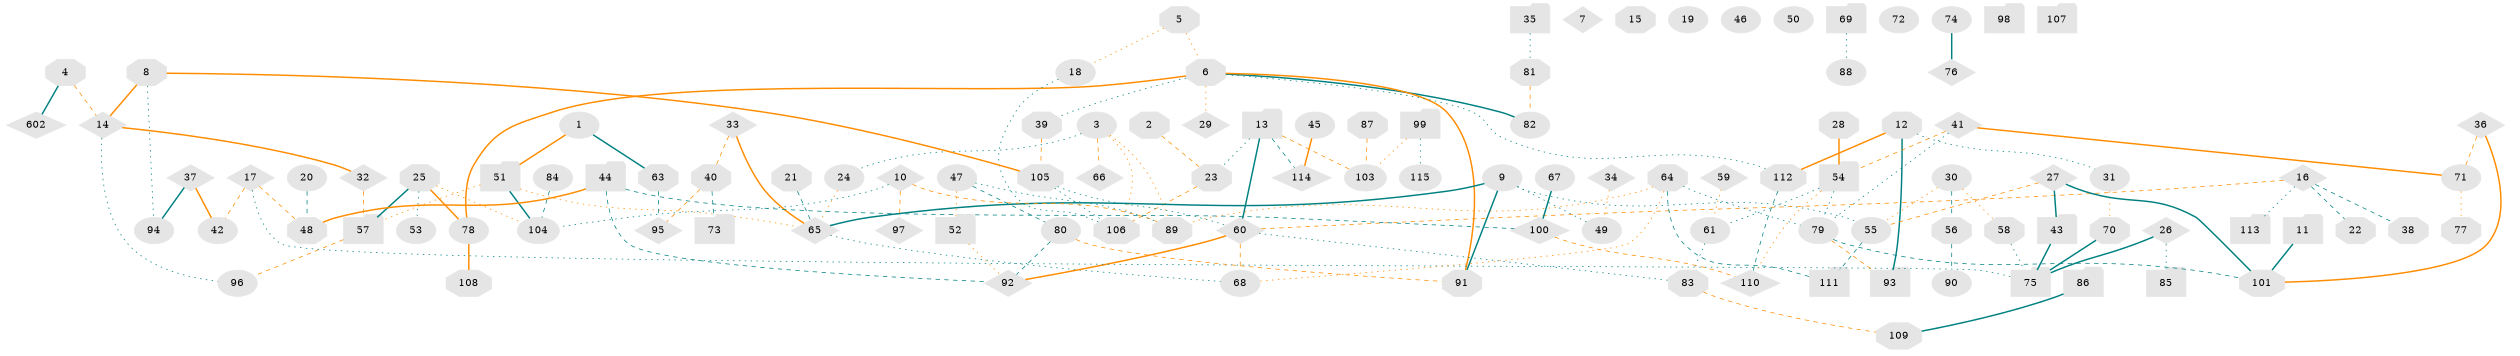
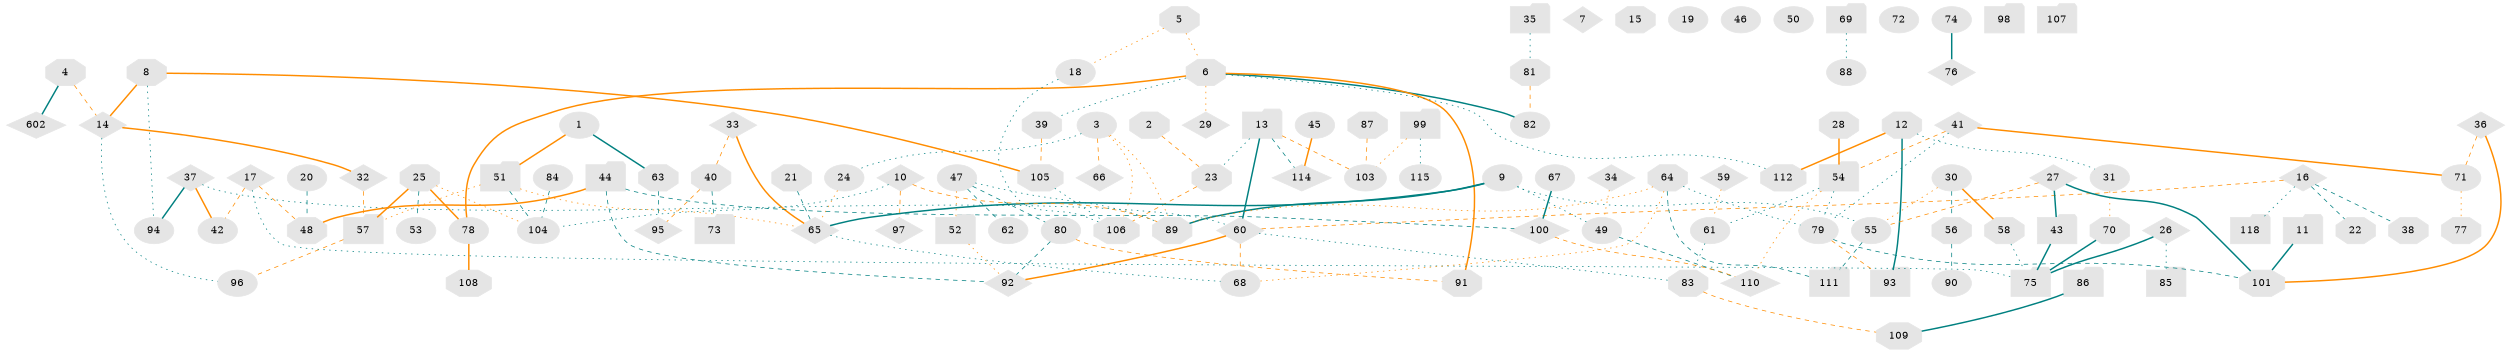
edge "25" -- "53": style dotted -> dashed
edge "25" -- "57": color teal -> darkorange
edge "30" -- "58": style dotted -> bold
edge "105" -- "60": now "37" -- "60"
edge "51" -- "104": style bold -> dashed
node "62": added
edge "112" -- "110": now "49" -- "110"
node "113": label "113" -> "118"
edge "9" -- "91": now "9" -- "89"
